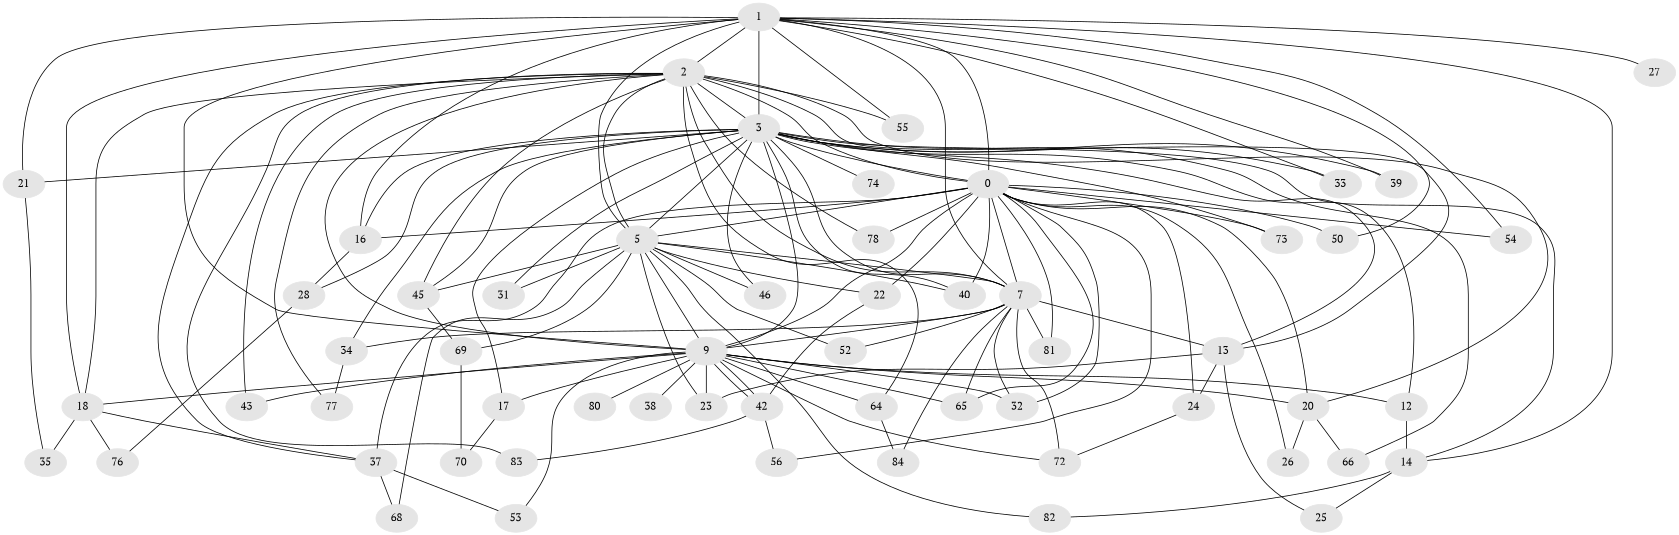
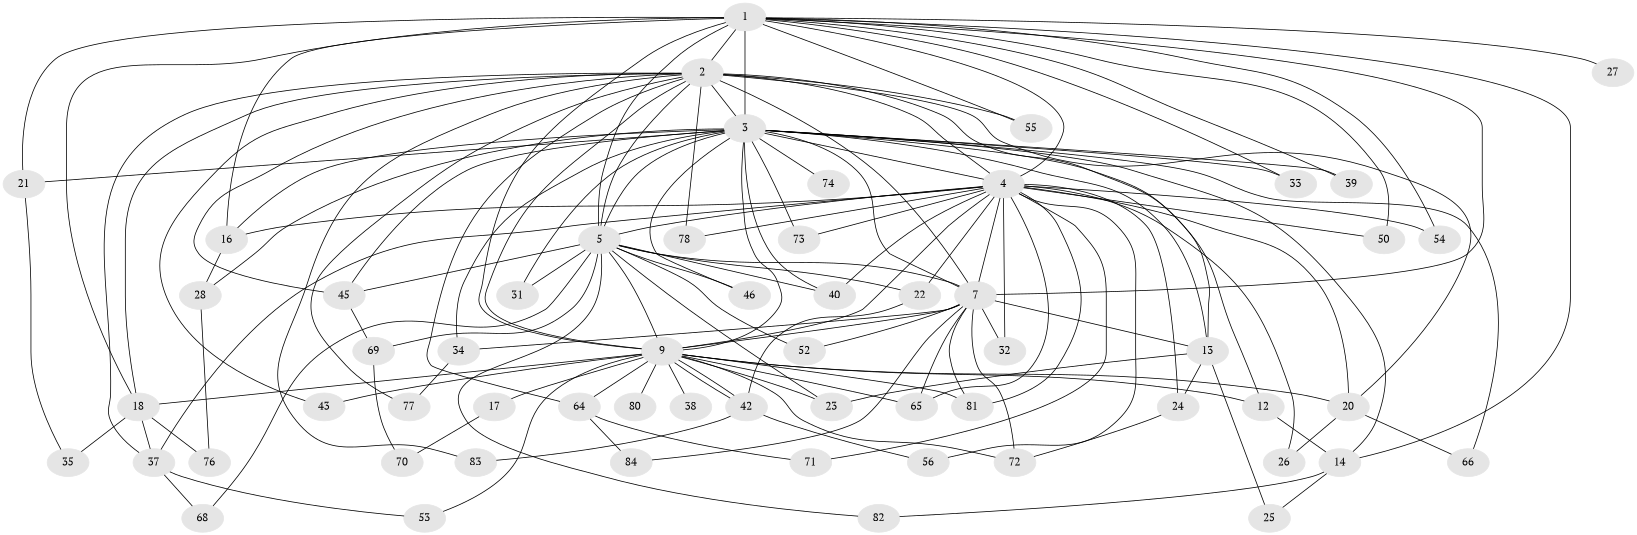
node "0": label "0" -> "4"
edge "3" -- "17": removed
edge "9" -- "32": now "9" -- "81"
node "71": added
